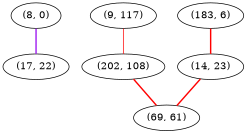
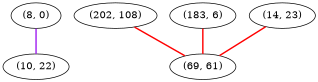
node "(9, 117)": removed
edge "(183, 6)" -- "(14, 23)": now "(183, 6)" -- "(69, 61)"
node "(17, 22)": label "(17, 22)" -> "(10, 22)"
